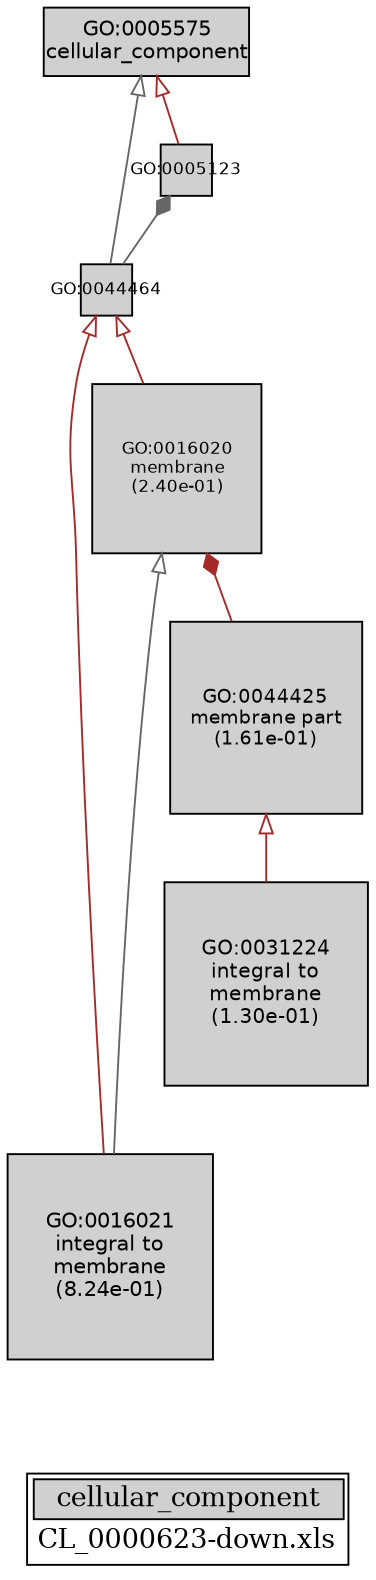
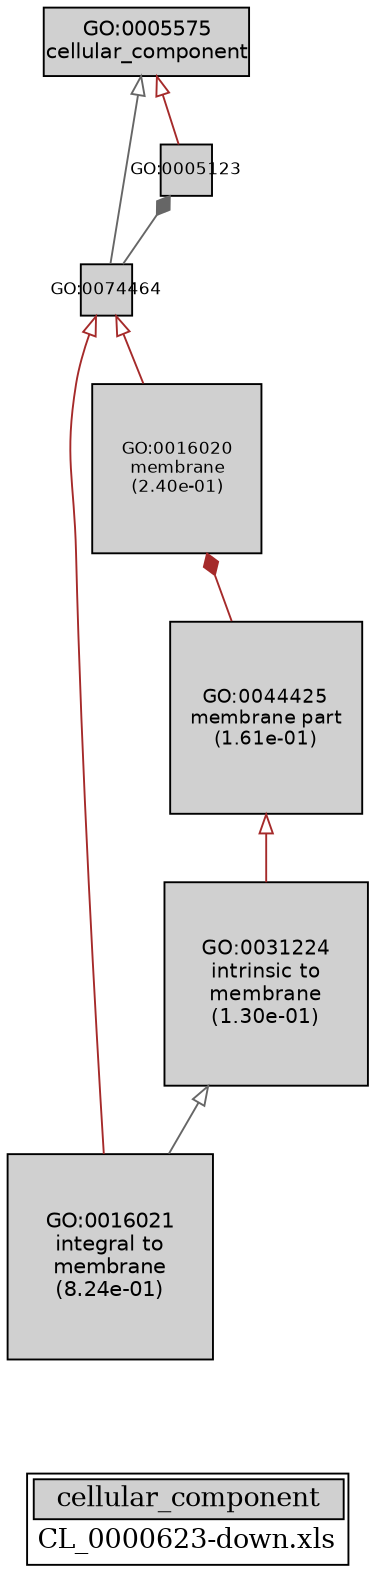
node "GO:0044464": label "GO:0044464" -> "GO:0074464"
edge "GO:0016021" -> "GO:0016020": now "GO:0016021" -> "GO:0031224"
node "GO:0031224": text "integral to" -> "intrinsic to"
